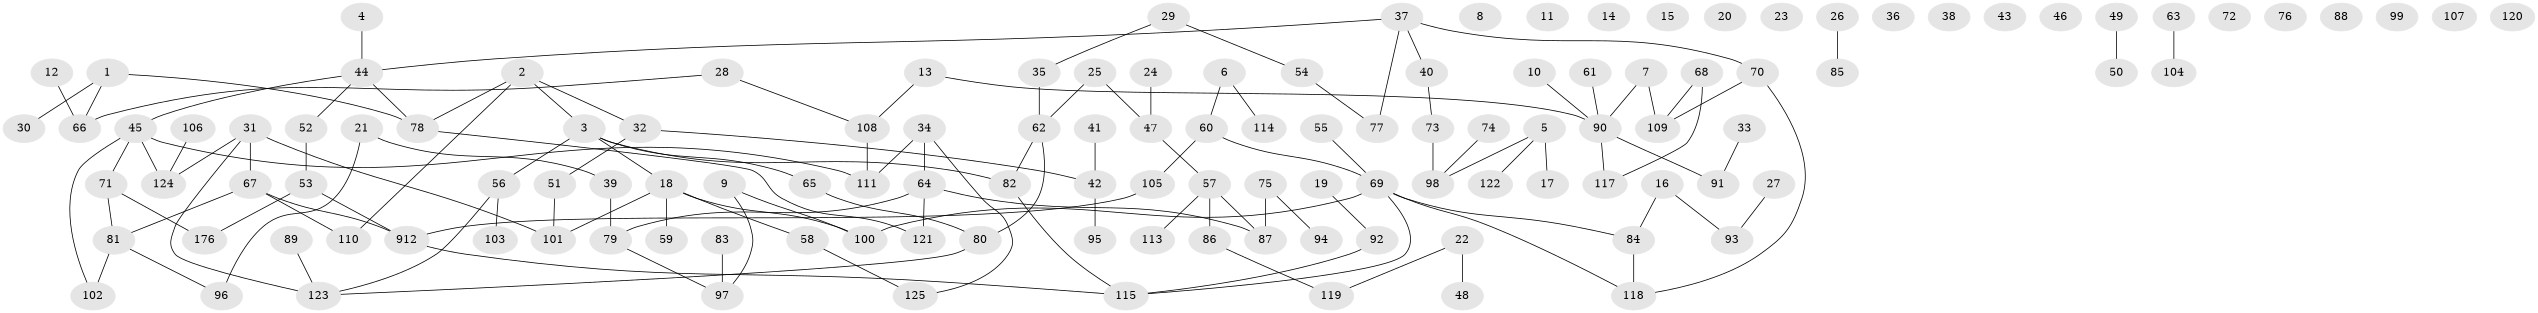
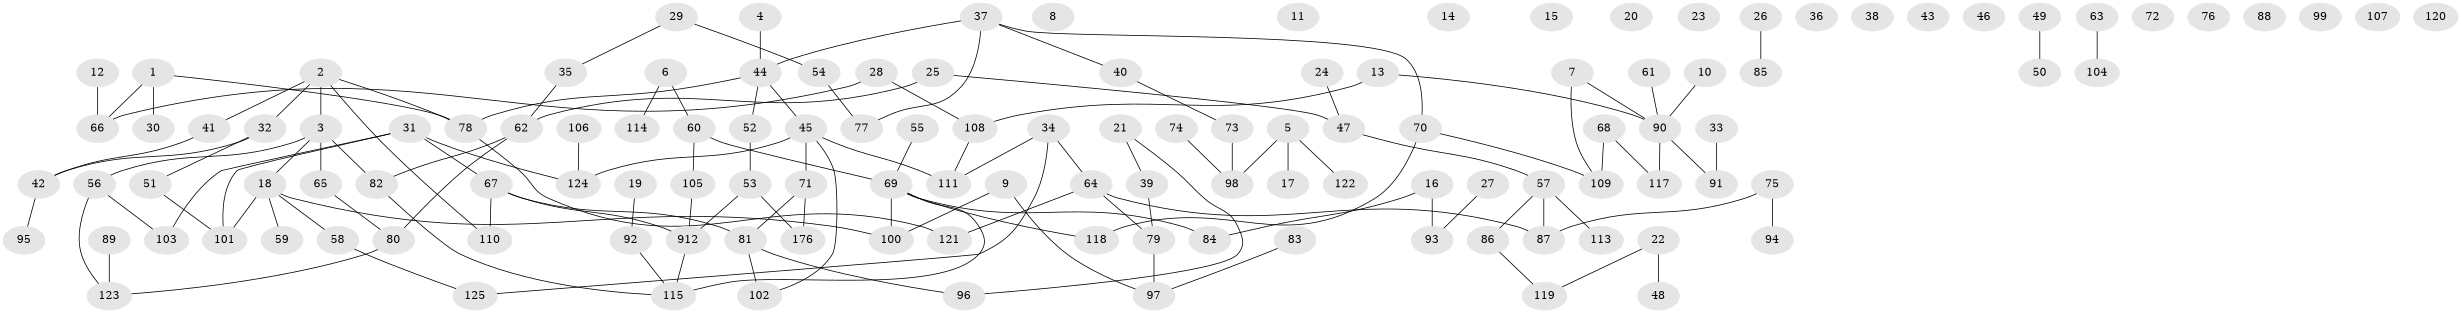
edge "2" -- "41": added
edge "31" -- "123": now "31" -- "103"
edge "84" -- "118": removed
